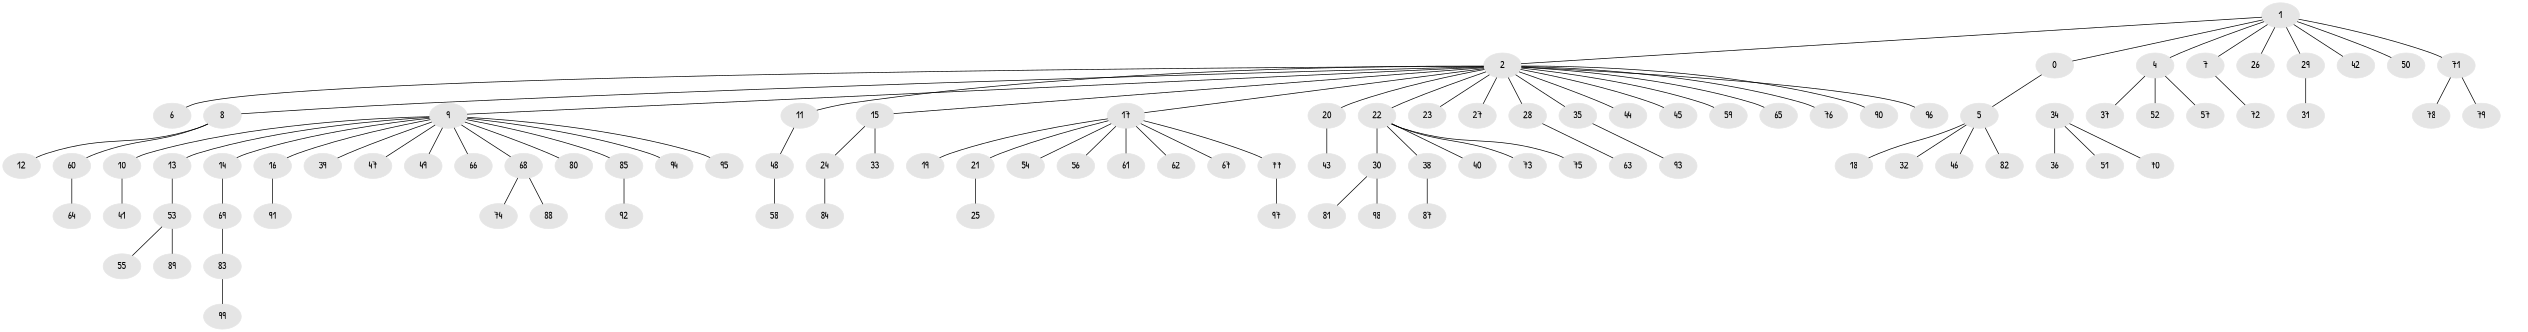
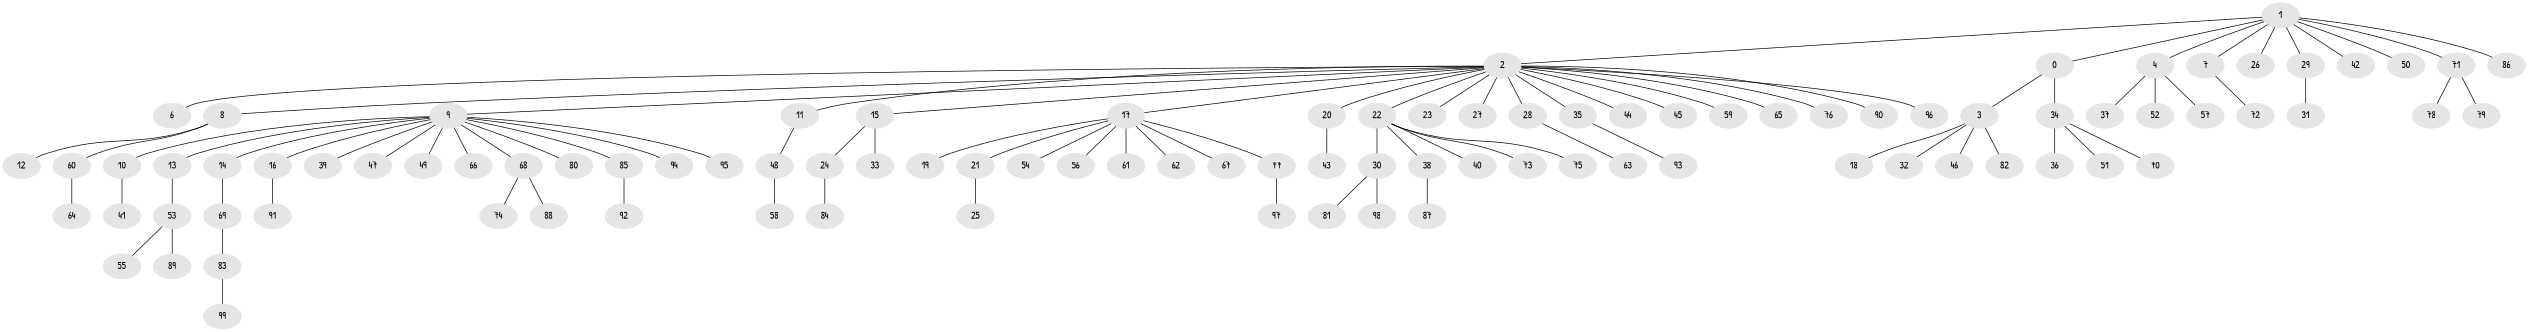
node "86": added
edge "0" -- "34": added
node "5": label "5" -> "3"
